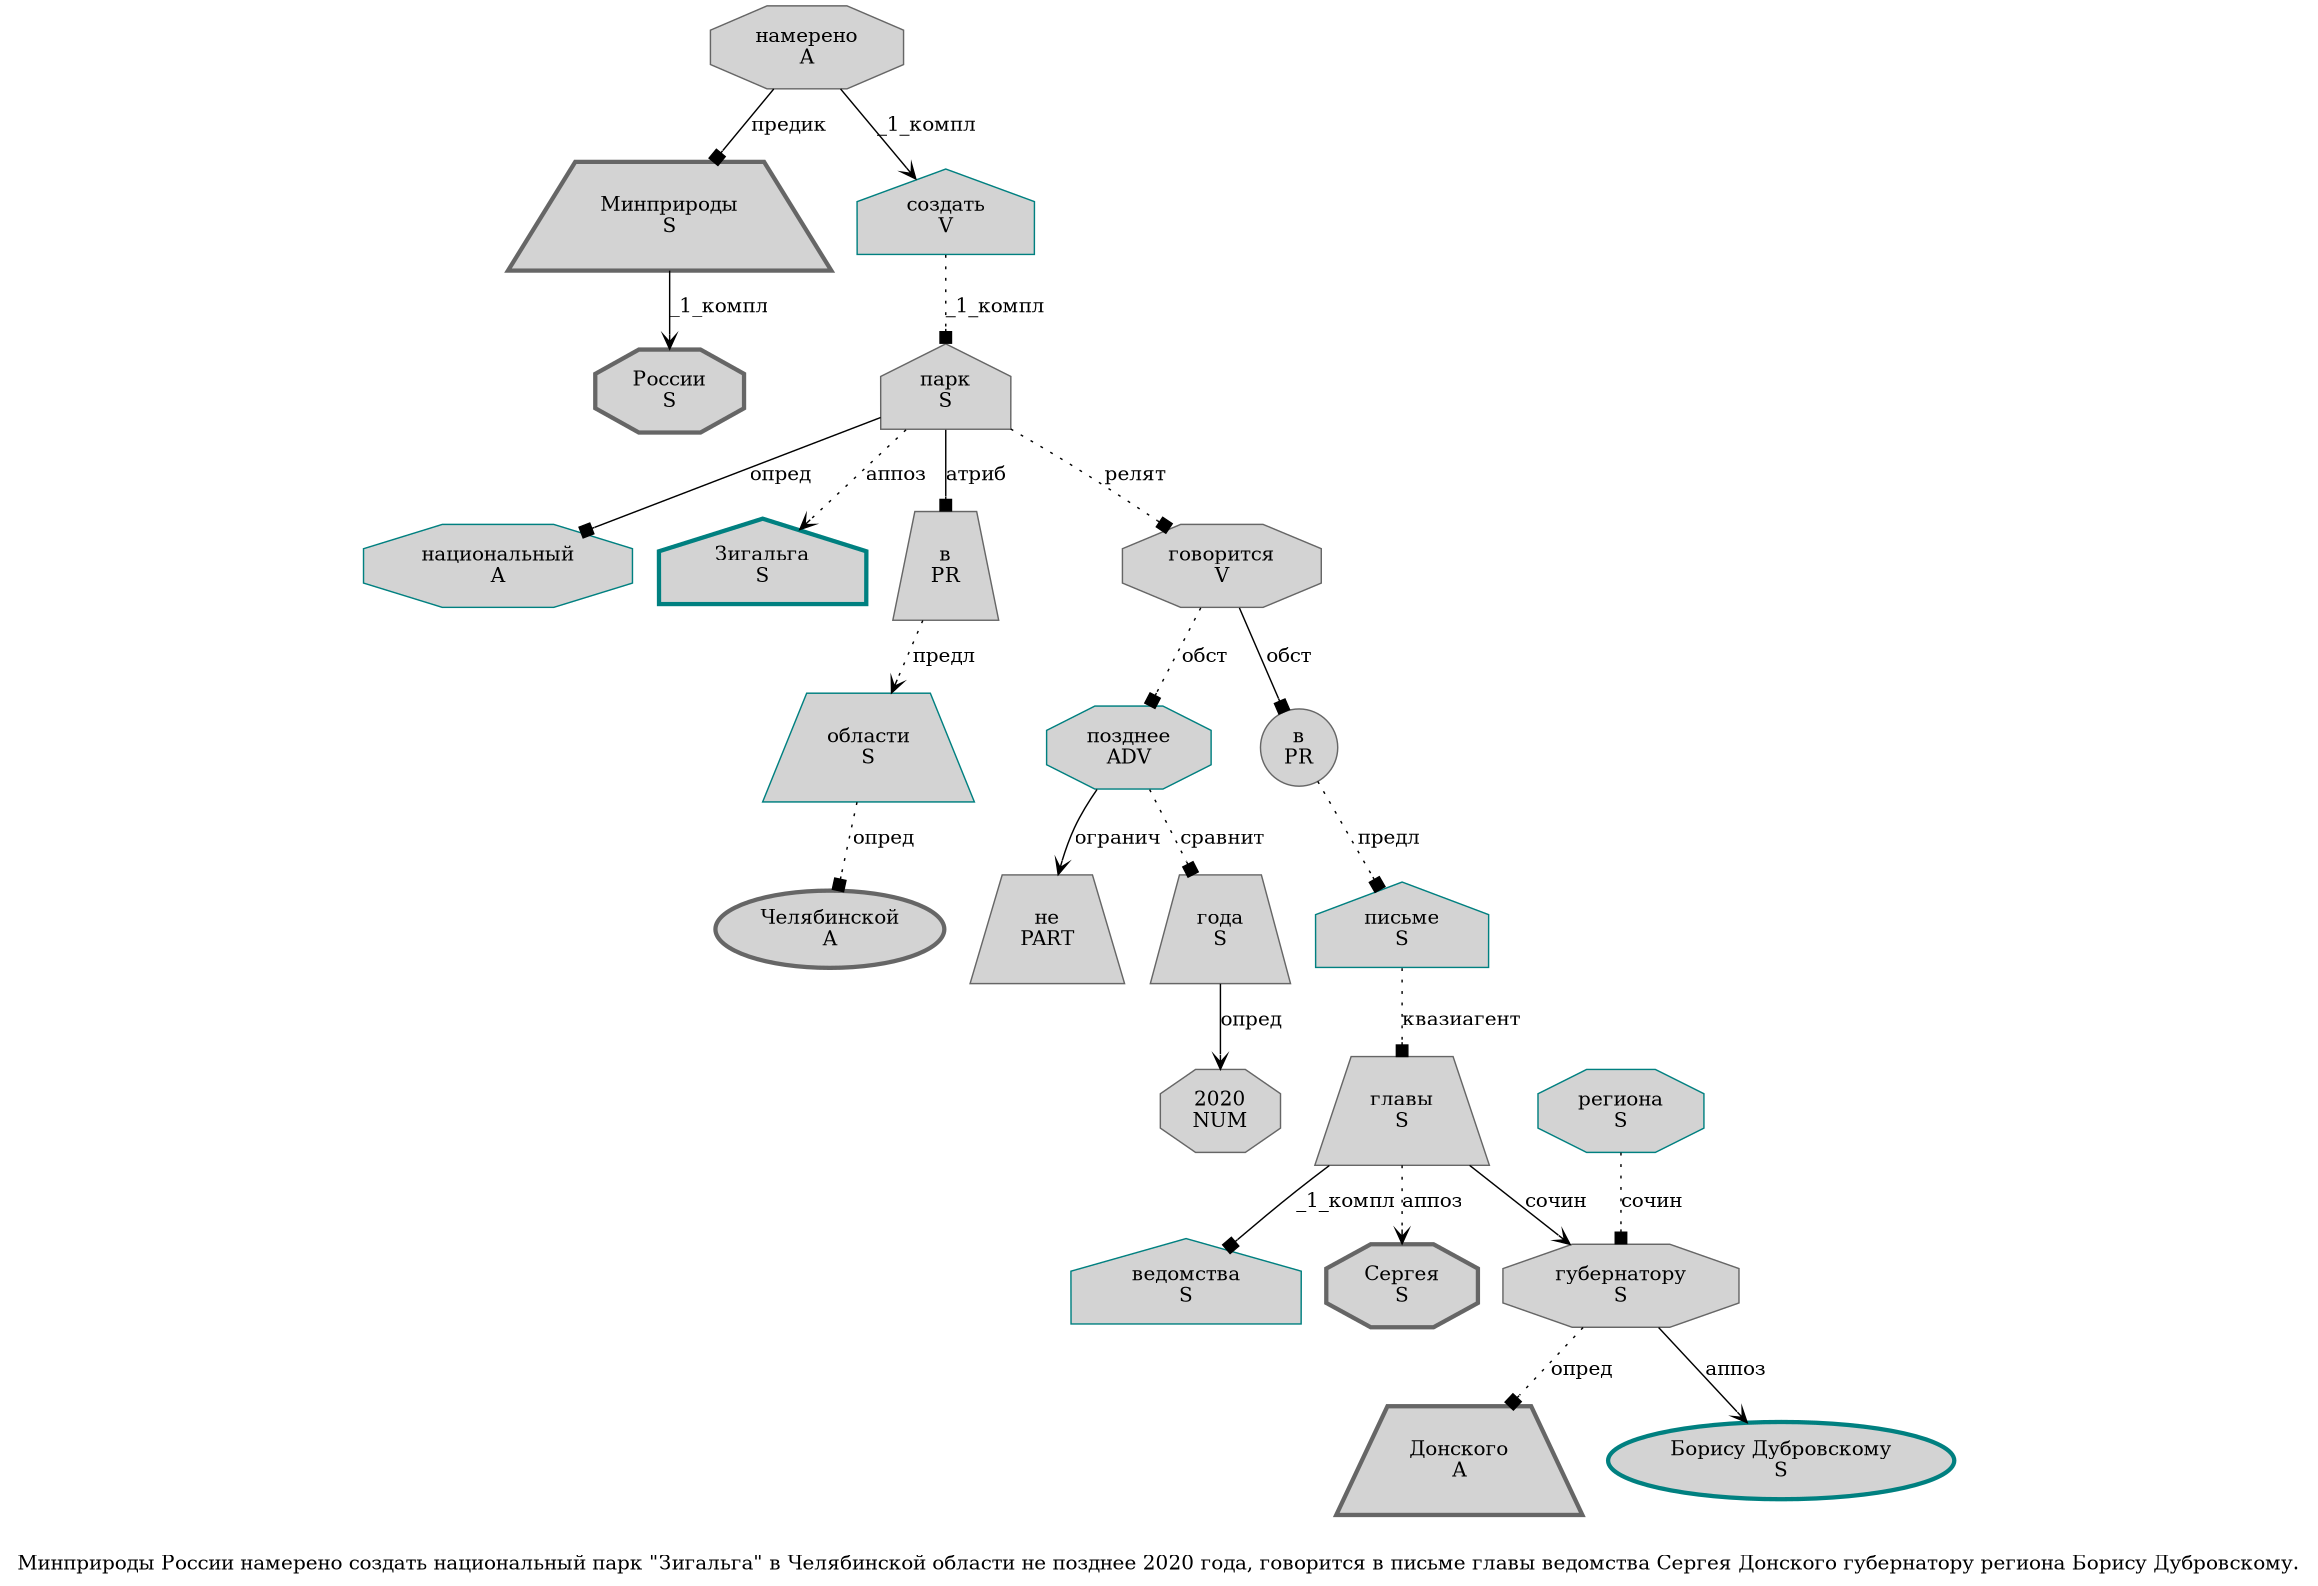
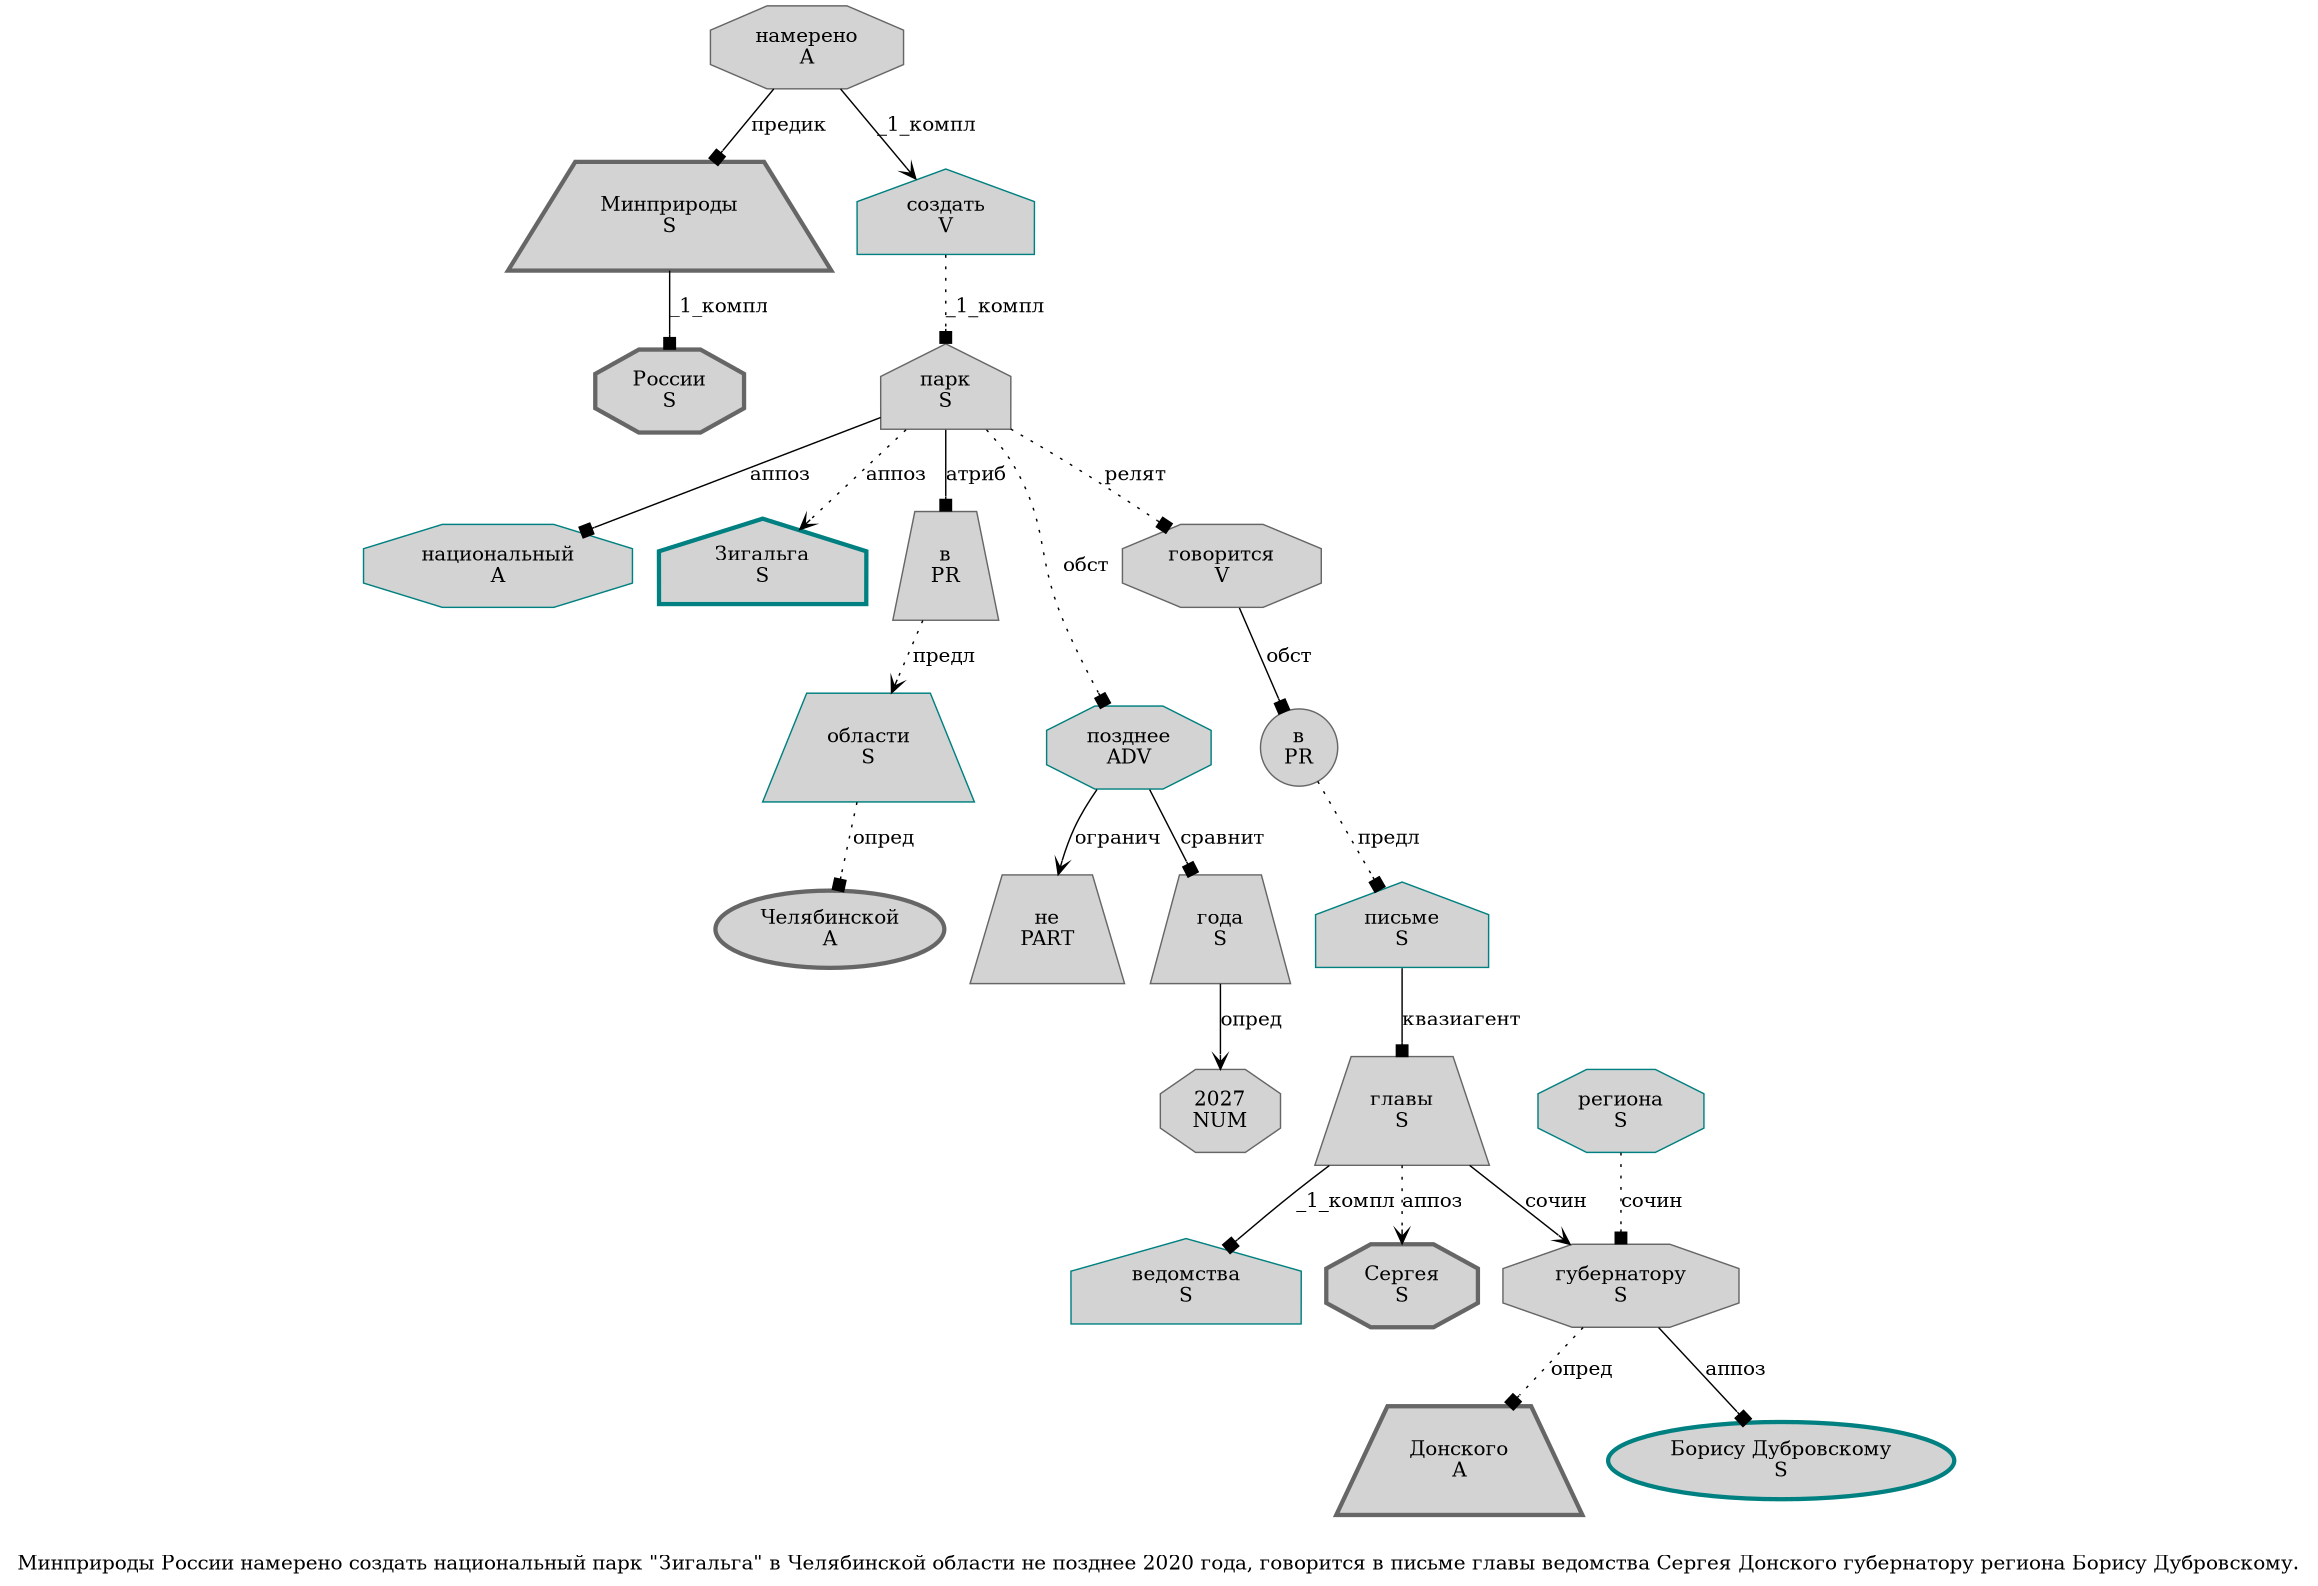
edge "Минприроды S" -> "России S": arrowhead vee -> box
edge "парк S" -> "национальный A": label "опред" -> "аппоз"
edge "говорится V" -> "позднее ADV": now "парк S" -> "позднее ADV"
edge "позднее ADV" -> "года S": style dotted -> solid
edge "письме S" -> "главы S": style dotted -> solid
node "2020 NUM": label "2020 NUM" -> "2027 NUM"
edge "губернатору S" -> "Борису Дубровскому S": arrowhead vee -> box
